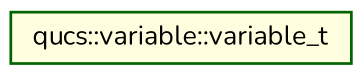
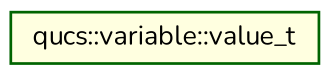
node "qucs::variable::variable_t": label "qucs::variable::variable_t" -> "qucs::variable::value_t"
